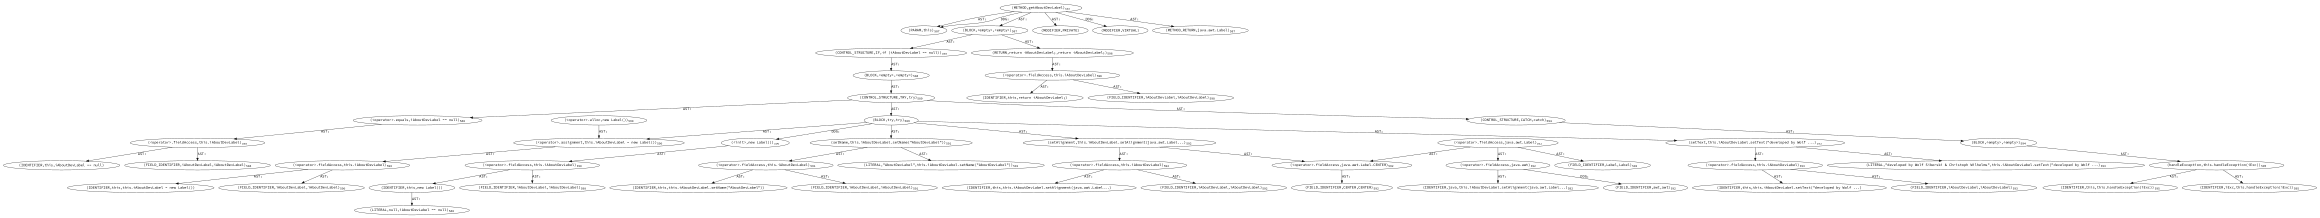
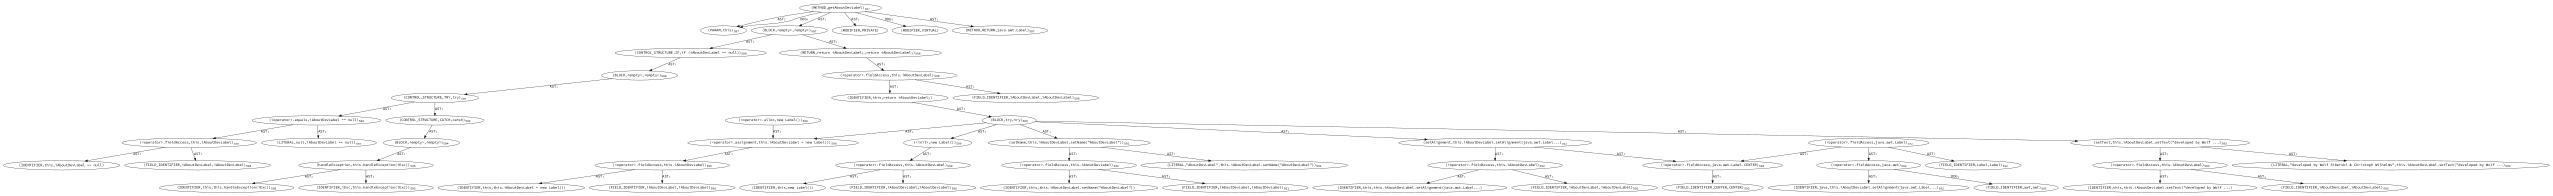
edge "(CONTROL_STRUCTURE,TRY,try)" -> "(BLOCK,try,try)": now "(IDENTIFIER,this,return iAboutDevLabel;)" -> "(BLOCK,try,try)"
edge "(BLOCK,try,try)" -> "(<init>,new Label())": label "DDG: " -> "AST: "
edge "(IDENTIFIER,this,new Label())" -> "(LITERAL,null,iAboutDevLabel == null)": now "(<operator>.equals,iAboutDevLabel == null)" -> "(LITERAL,null,iAboutDevLabel == null)"
